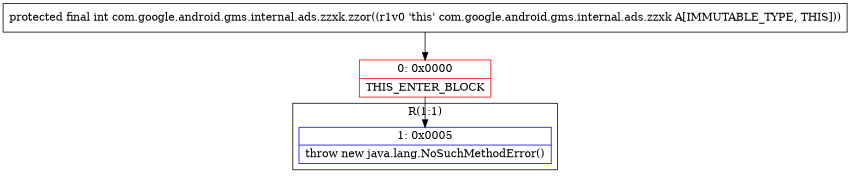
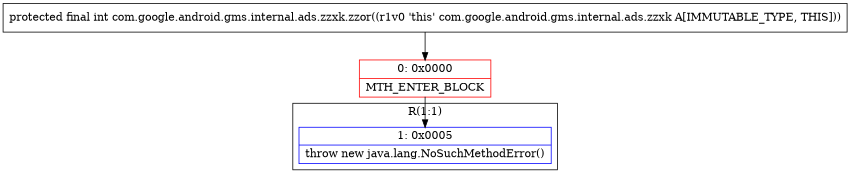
node "0: 0x0000": text "THIS_ENTER_BLOCK" -> "MTH_ENTER_BLOCK"
